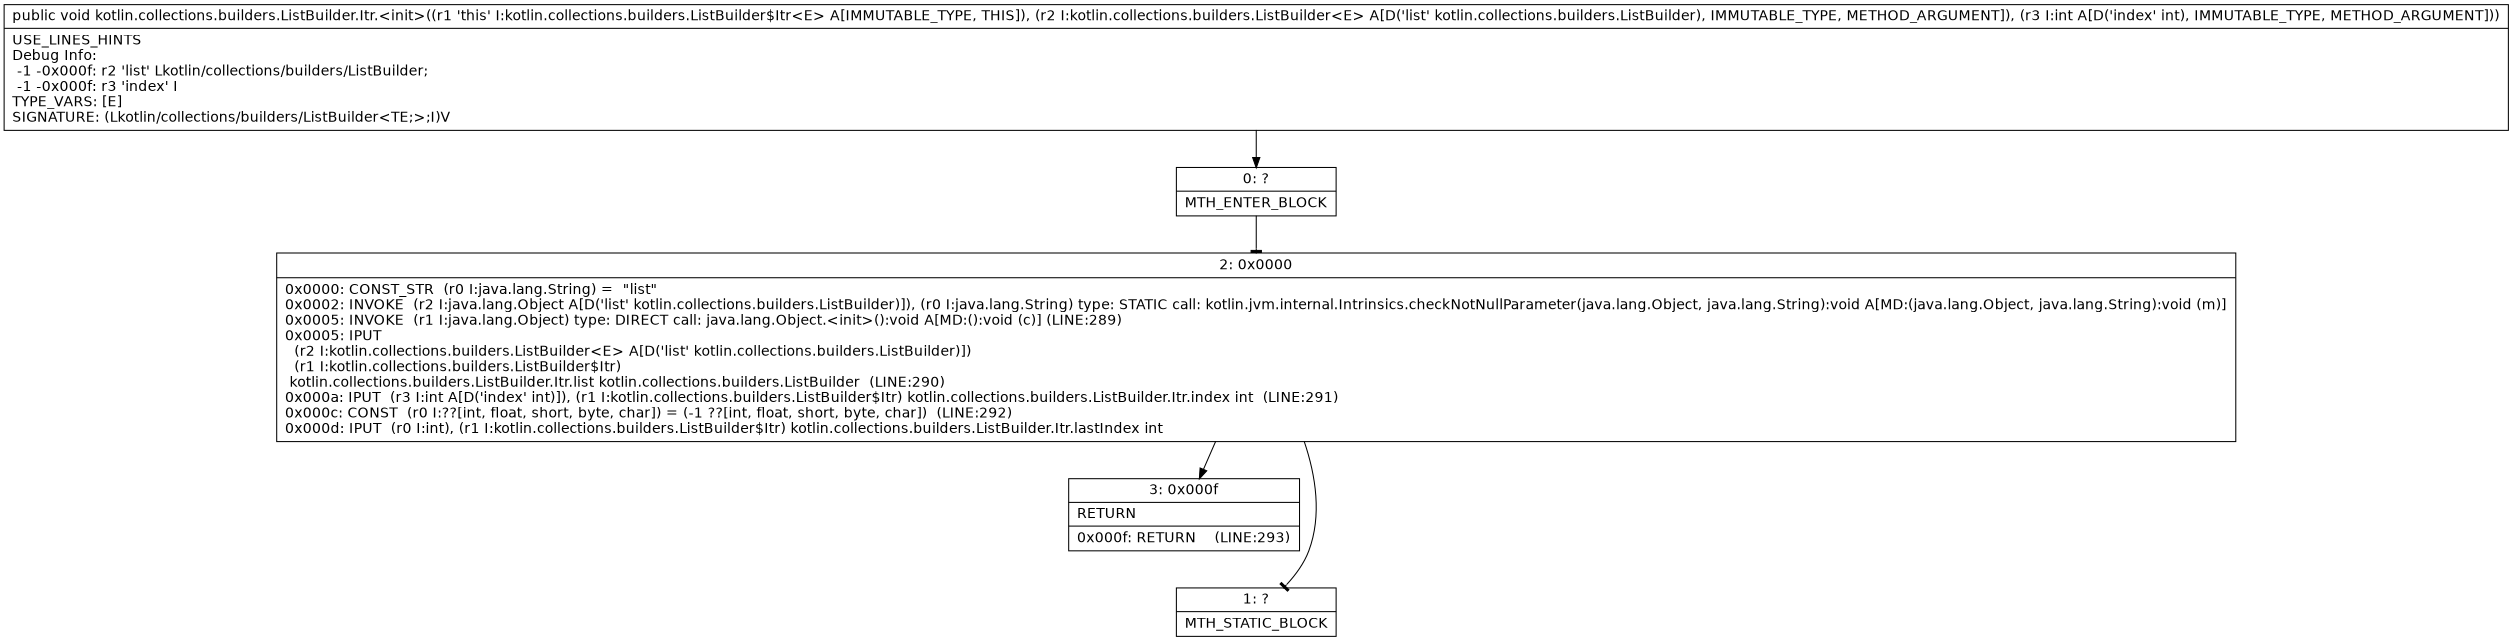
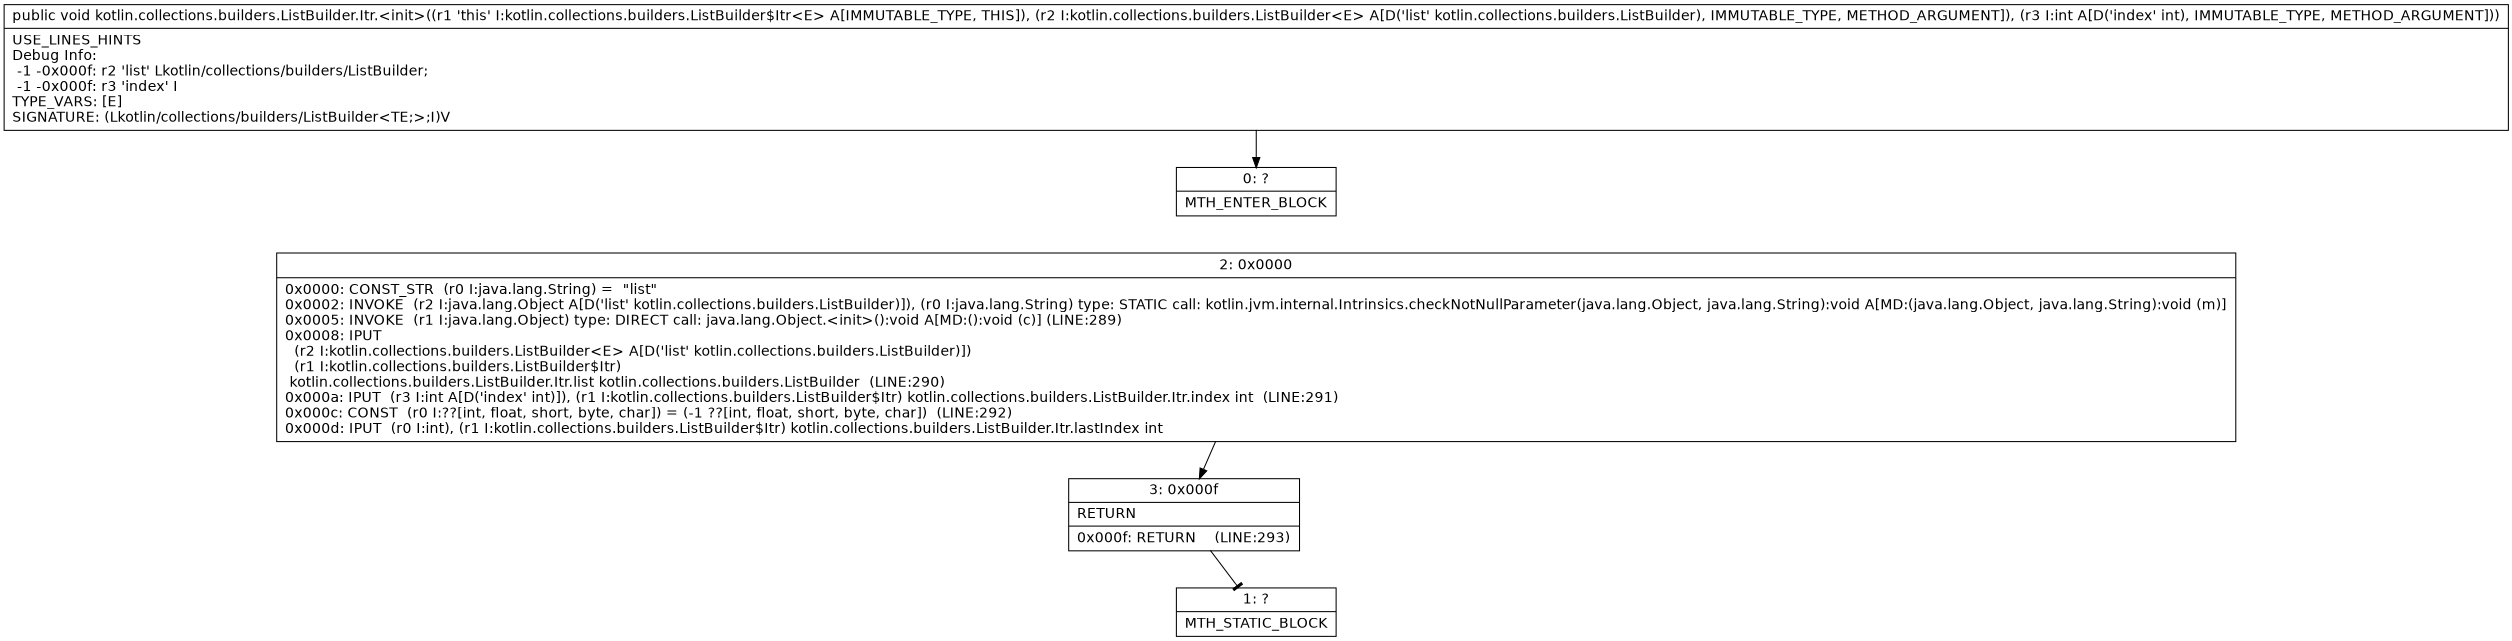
edge "0: ?" -> "2: 0x0000": removed
node "2: 0x0000": text "0x0005: IPUT" -> "0x0008: IPUT"
edge "2: 0x0000" -> "1: ?": now "3: 0x000f" -> "1: ?"
